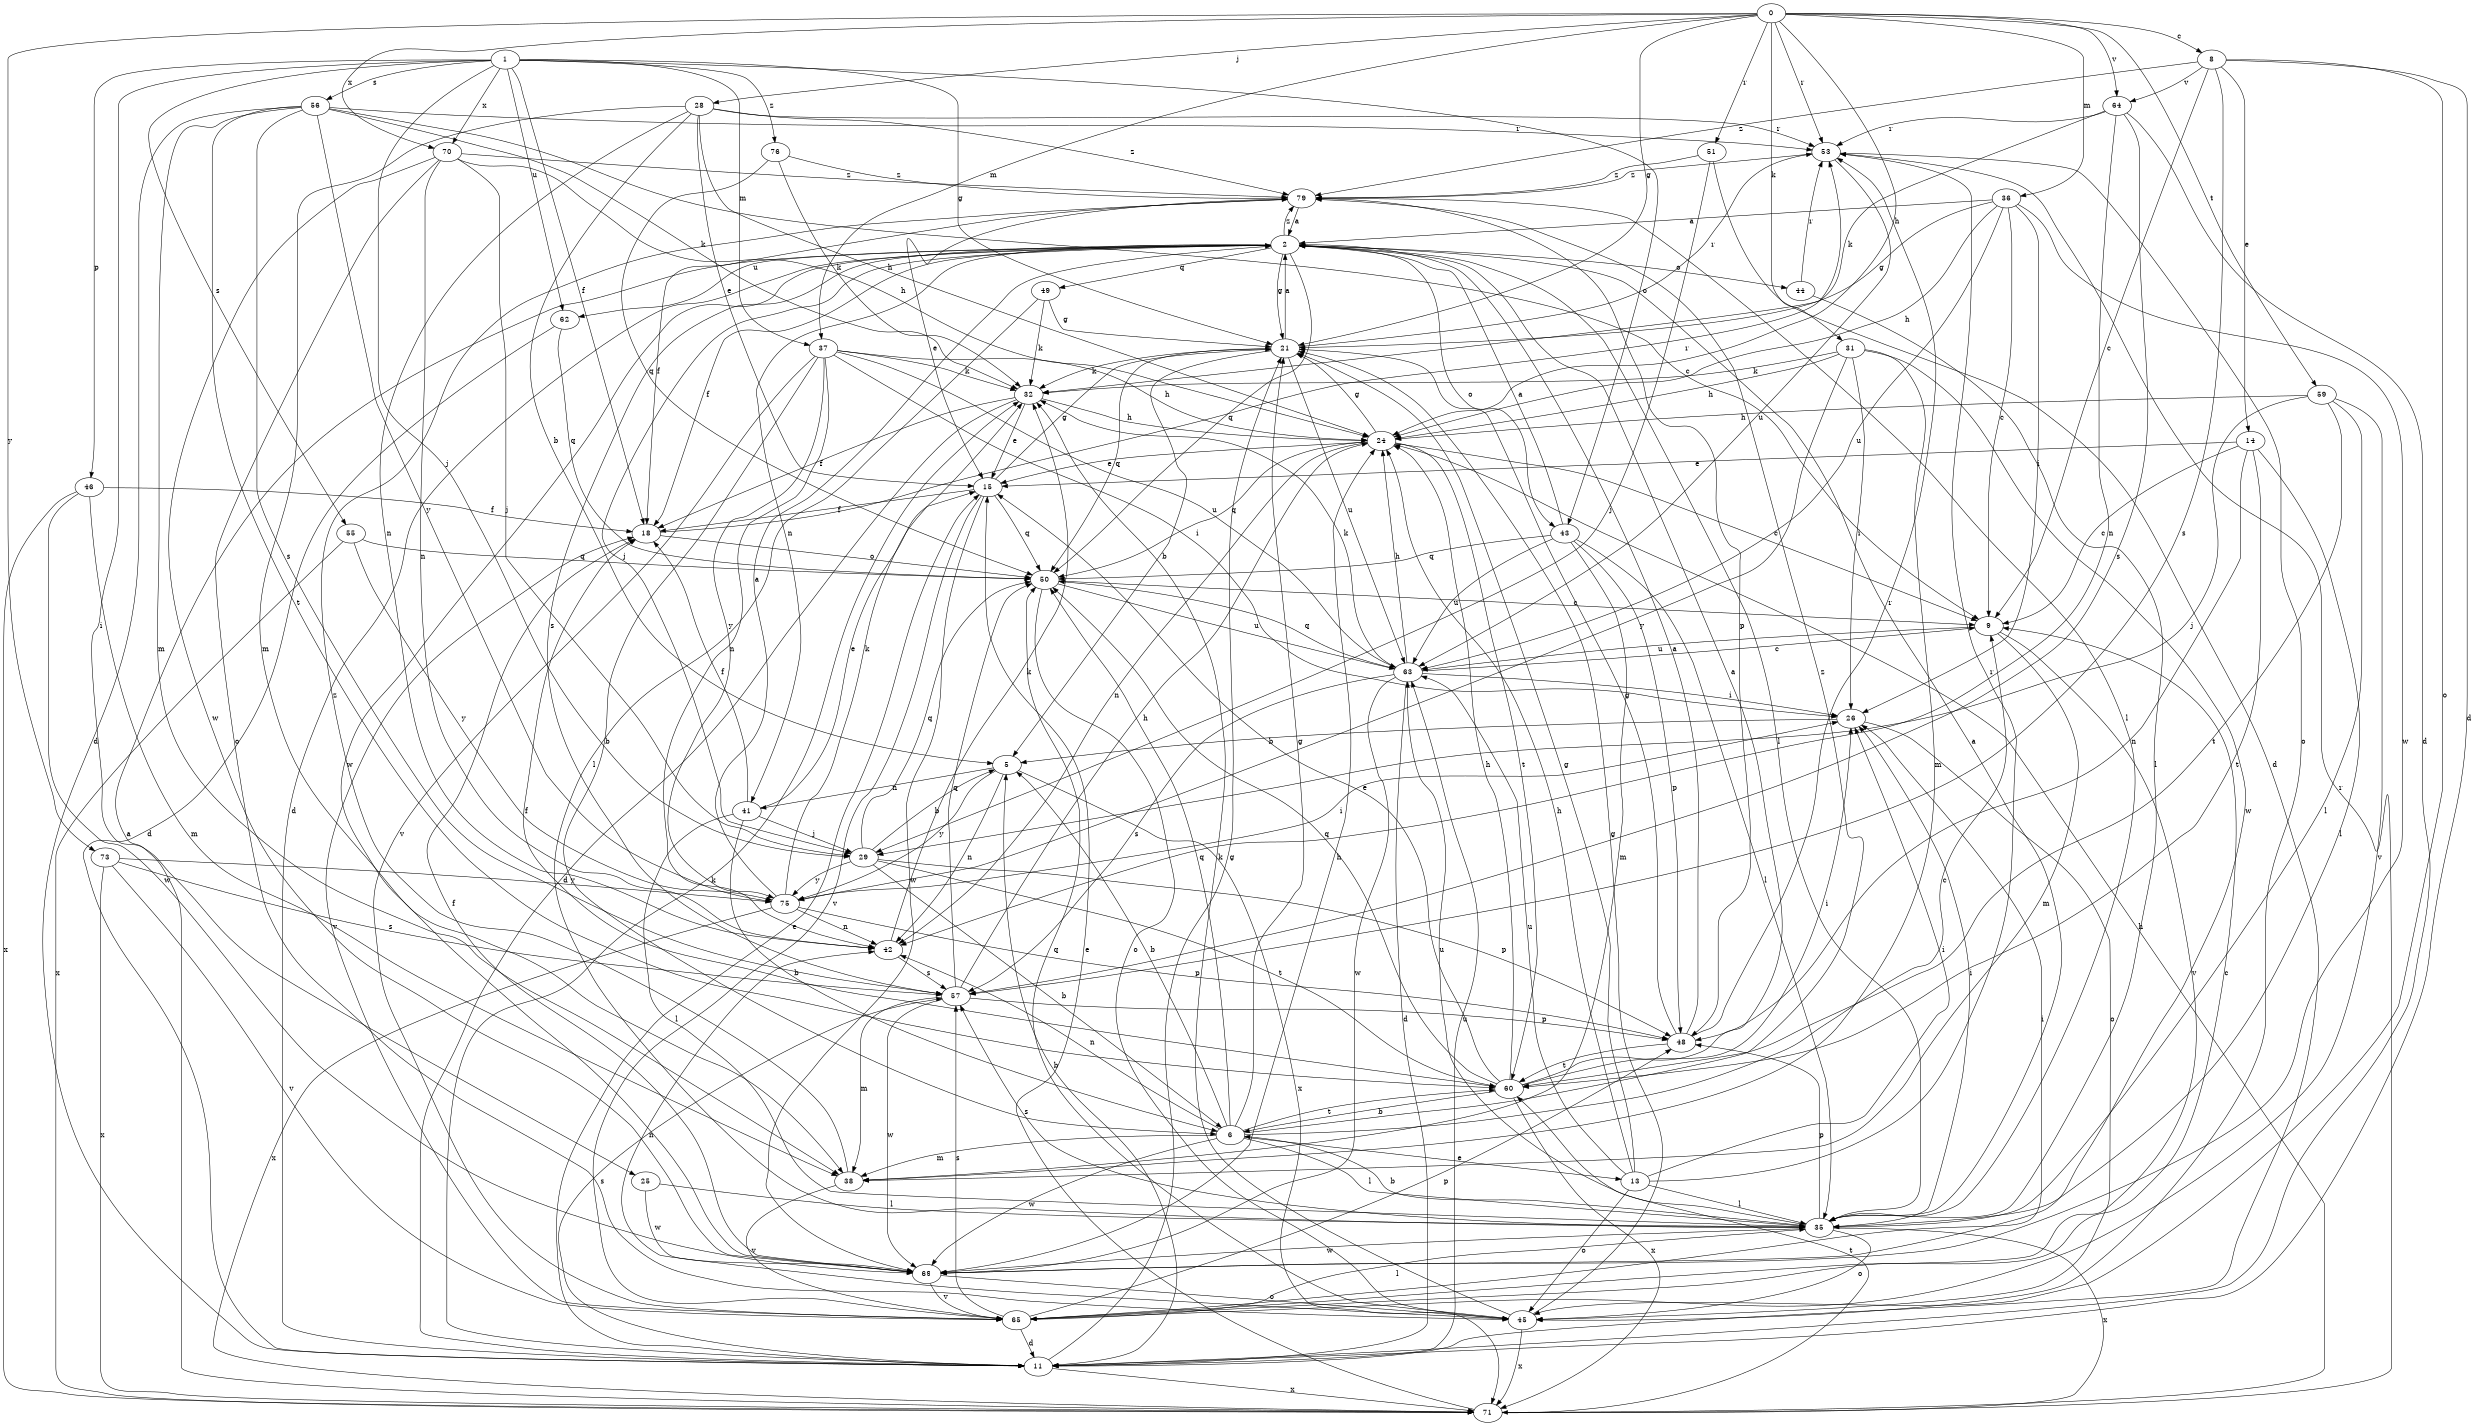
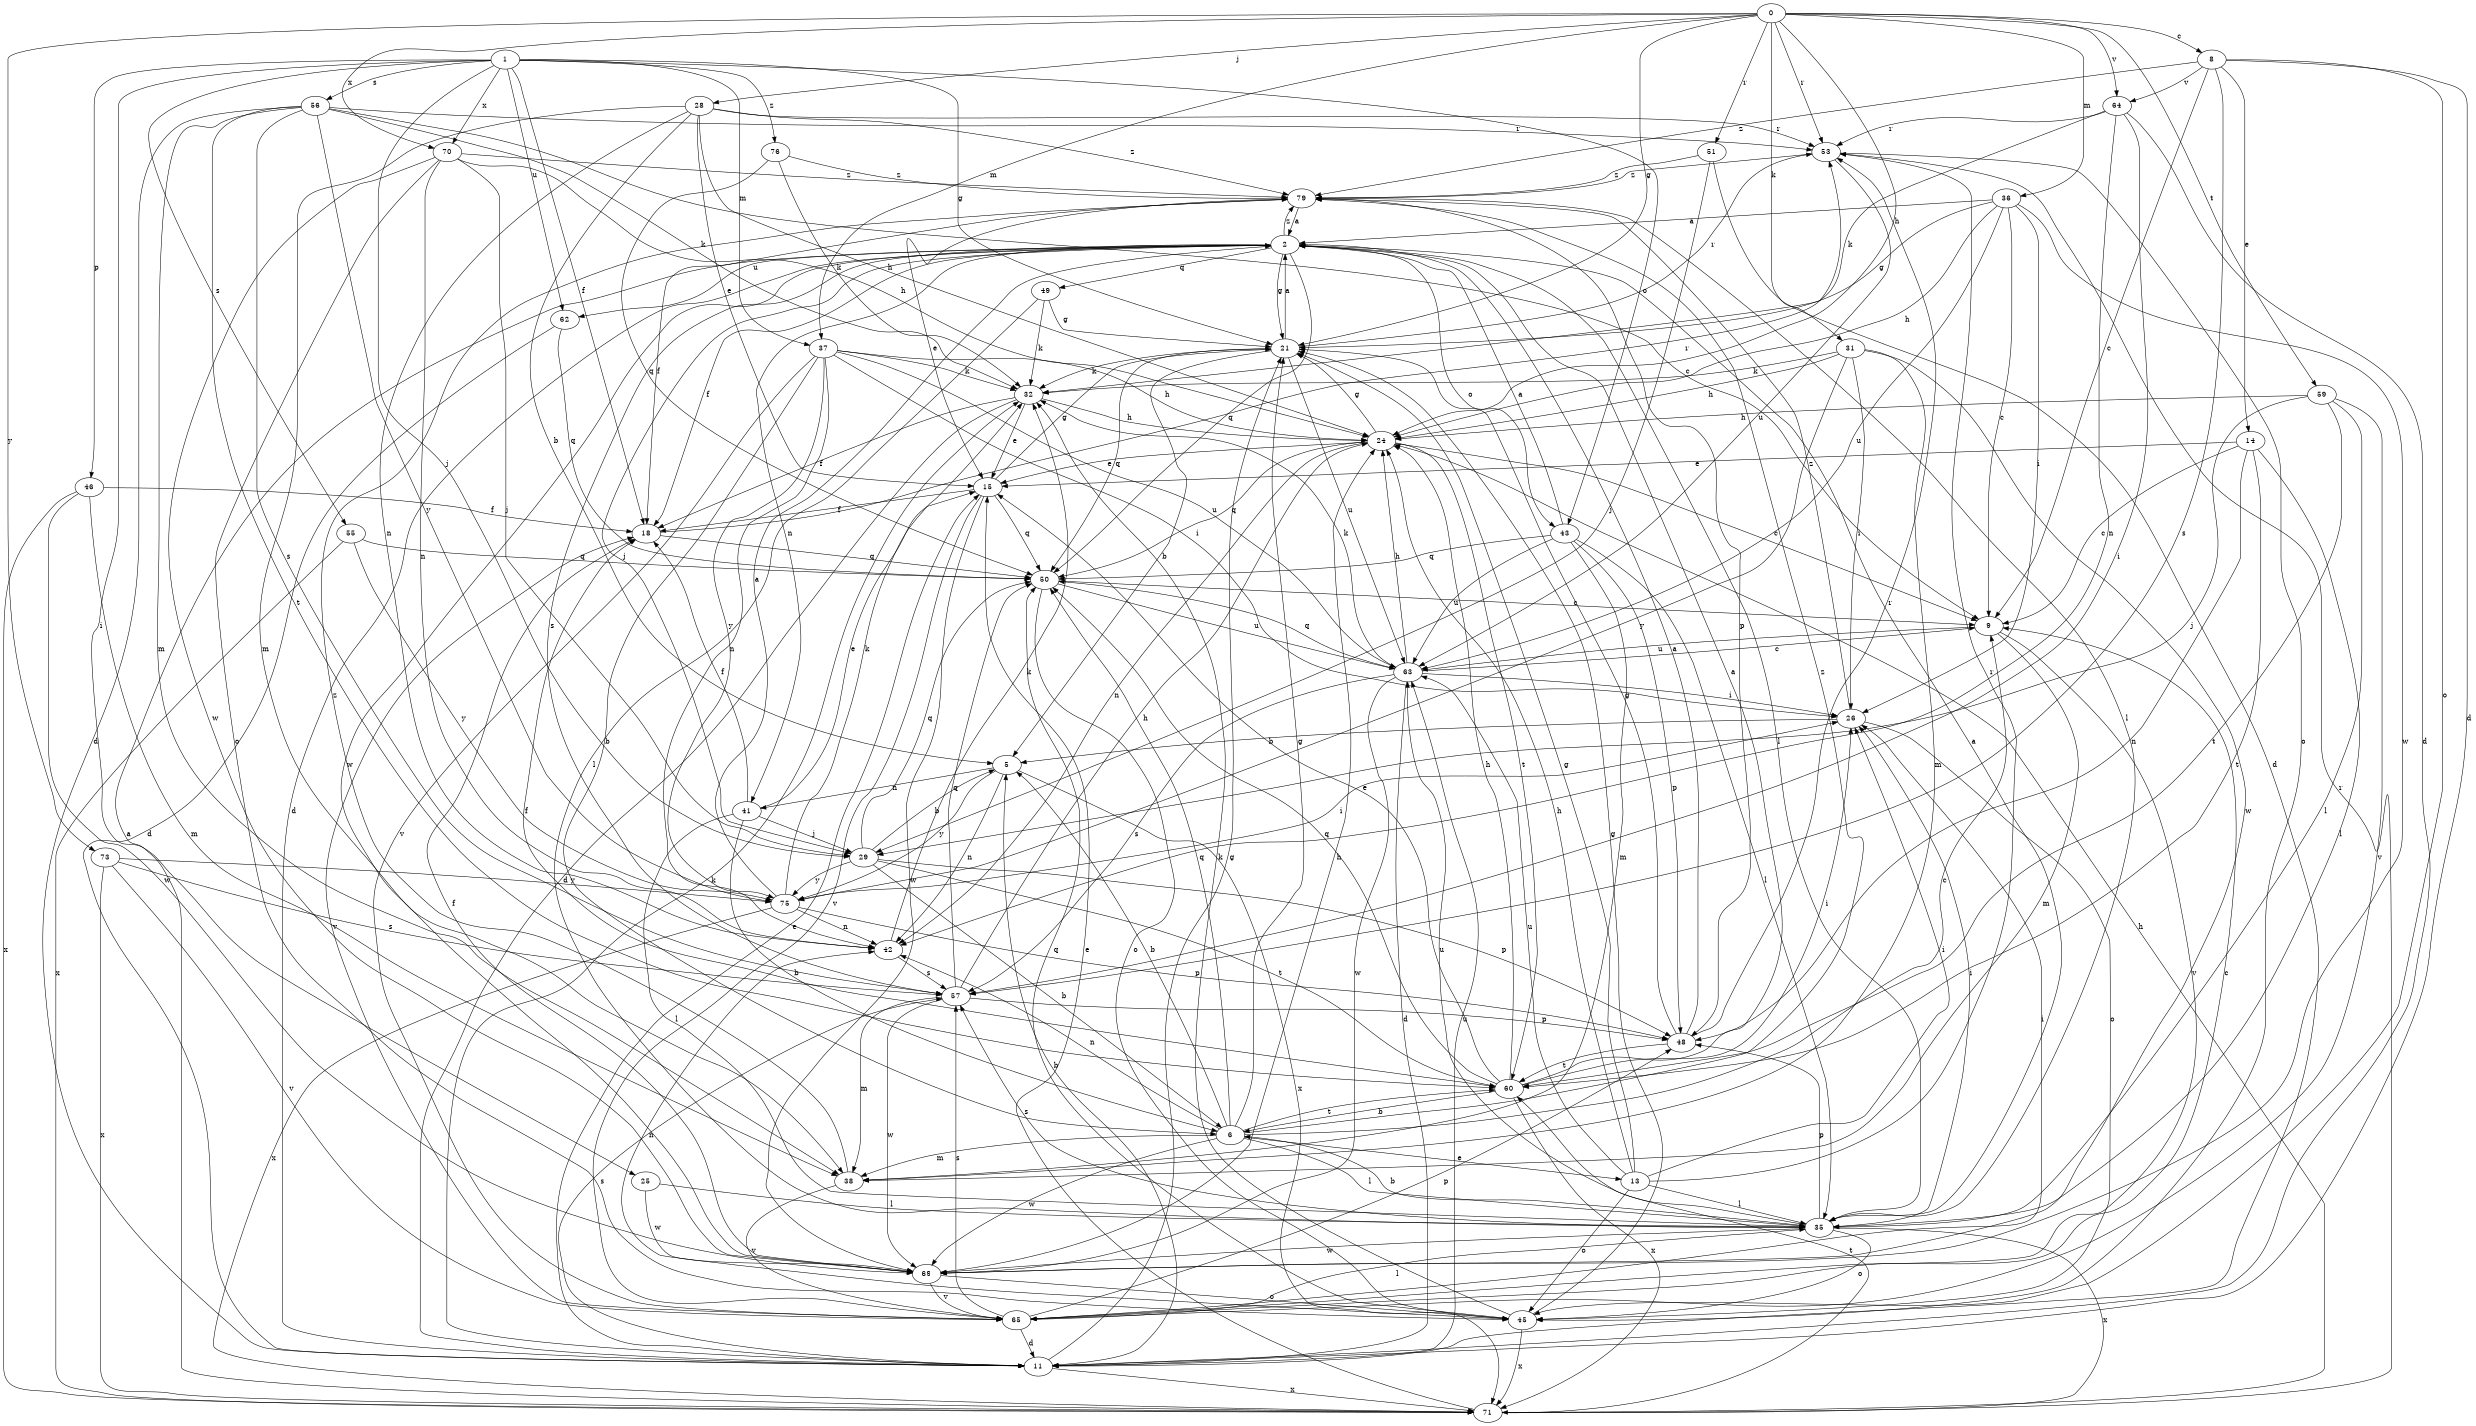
node "44": removed
edge "26" -> "79": added, label "z"
edge "18" -> "50": label "o" -> "q"
edge "64" -> "57": label "s" -> "i"
